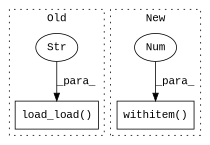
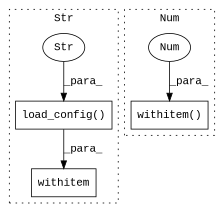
cluster "Old": label "Old" -> "Str"
cluster "New": label "New" -> "Num"
node "load_load()": label "load_load()" -> "load_config()"
node "withitem": added
